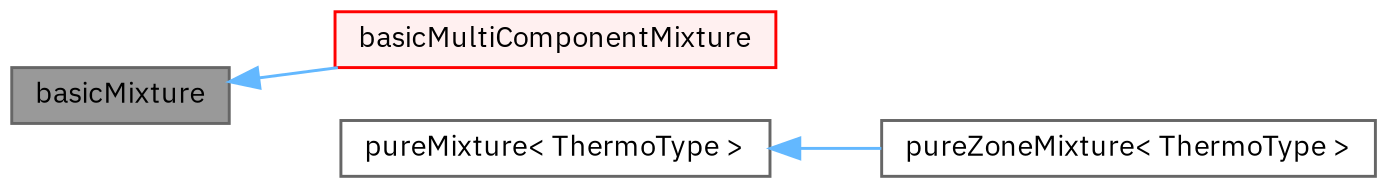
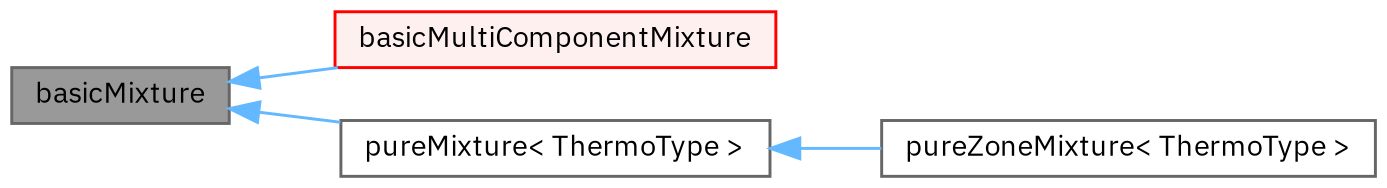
edge "pureMixture< ThermoType >" -> "basicMixture": added
